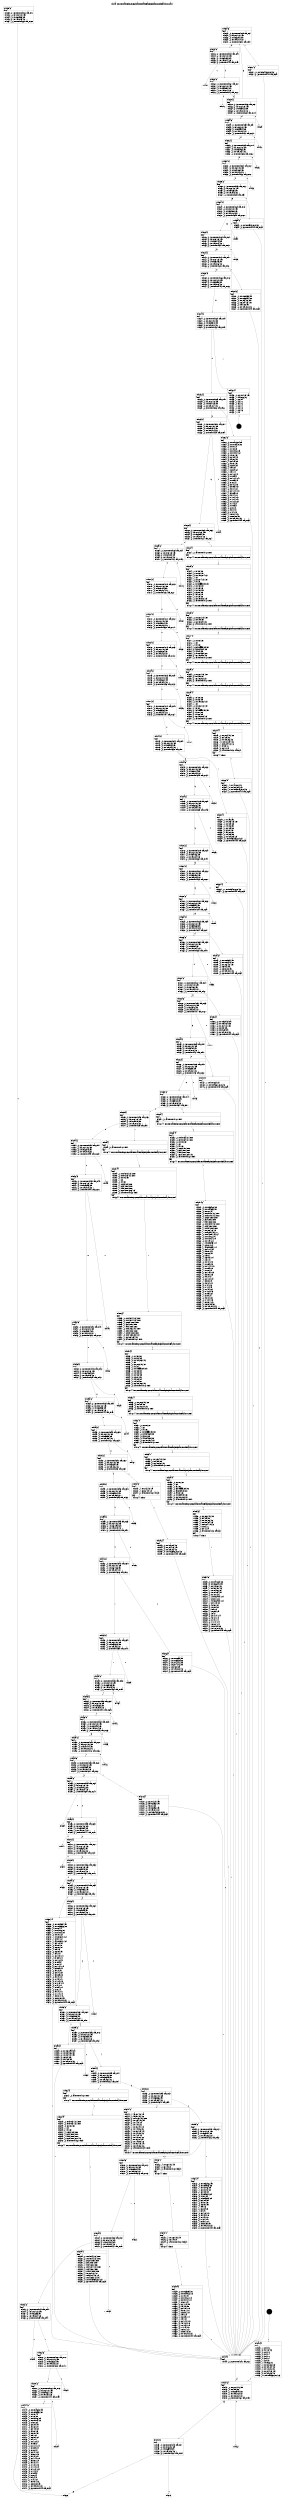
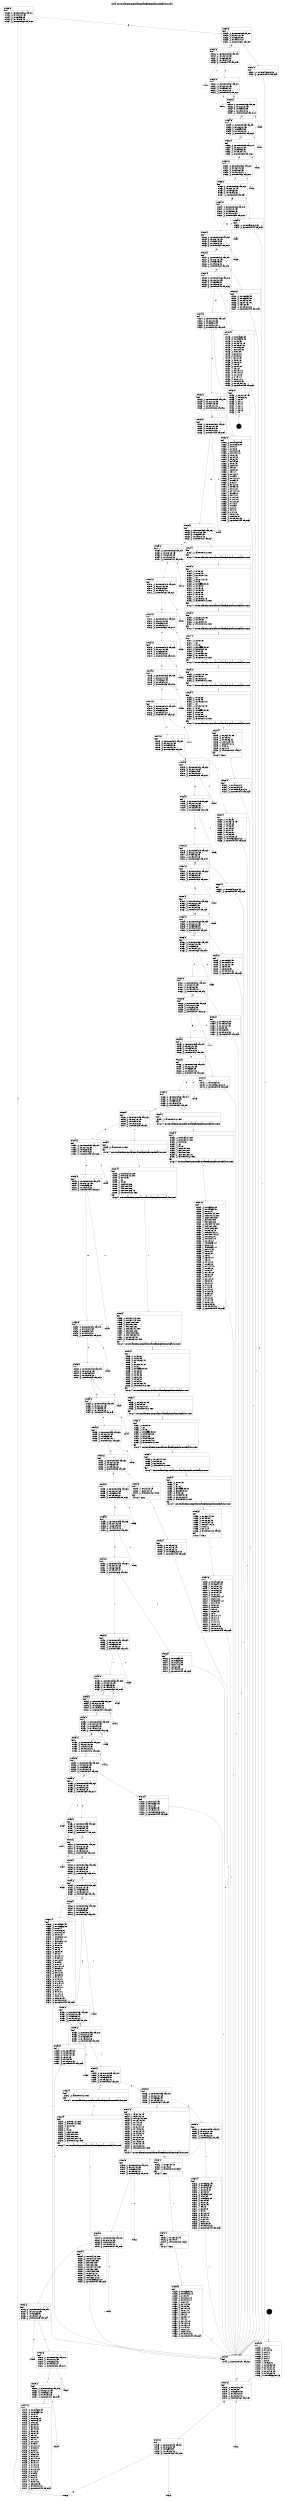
edge "0x40257e [28]" -> "0x40252a [28]": now "0x40250e [28]" -> "0x40252a [28]"
node "0x4044d6 [92]": added
